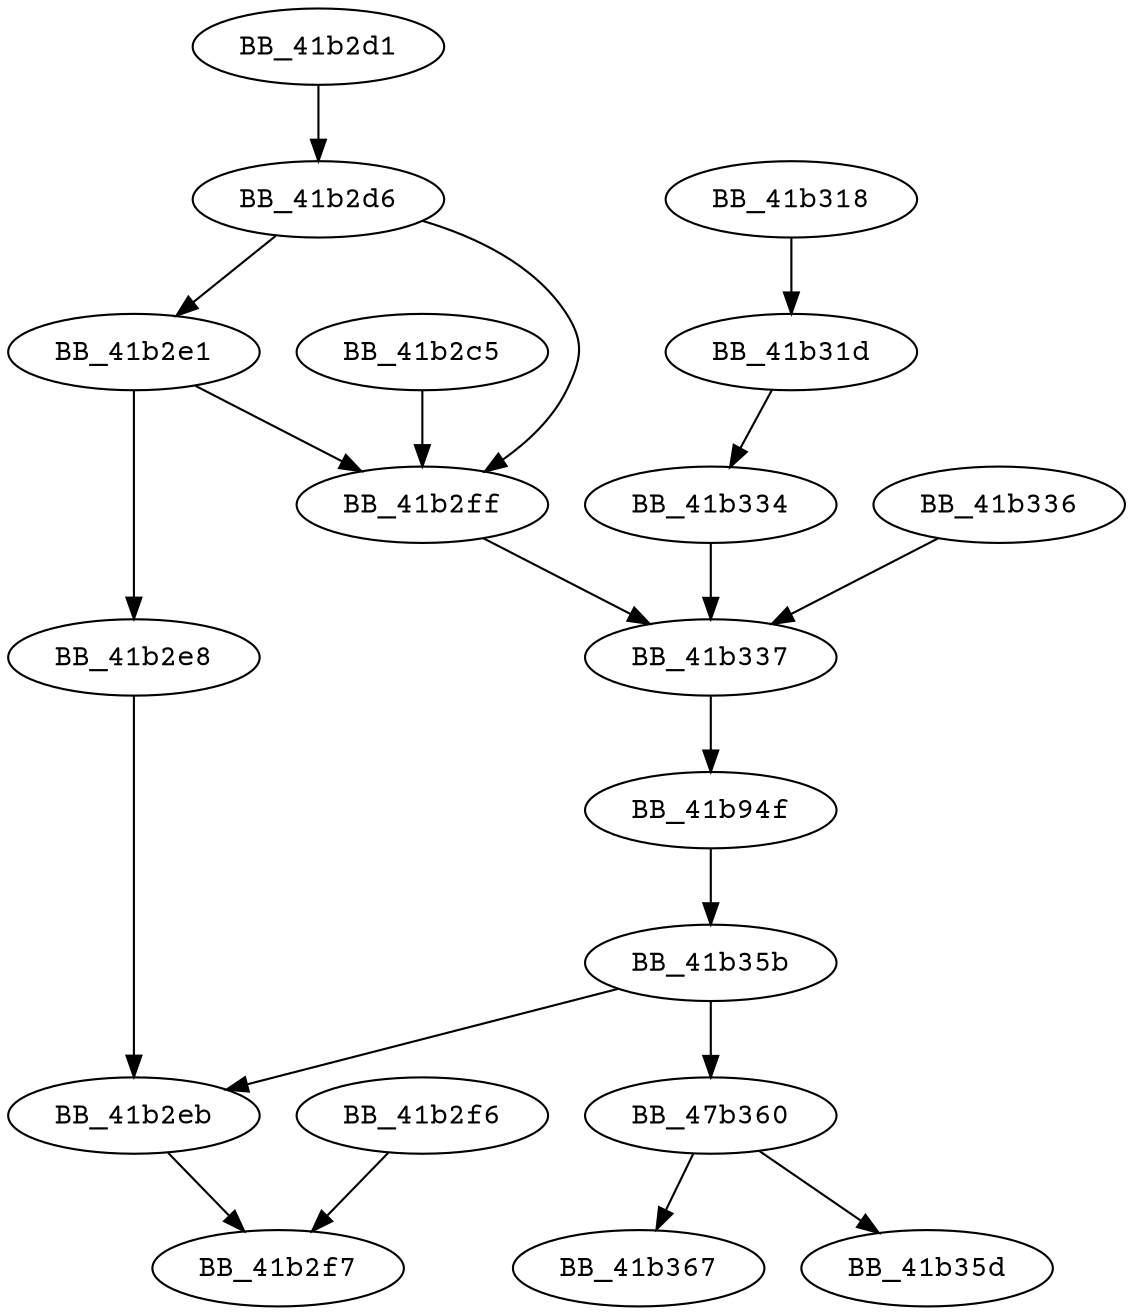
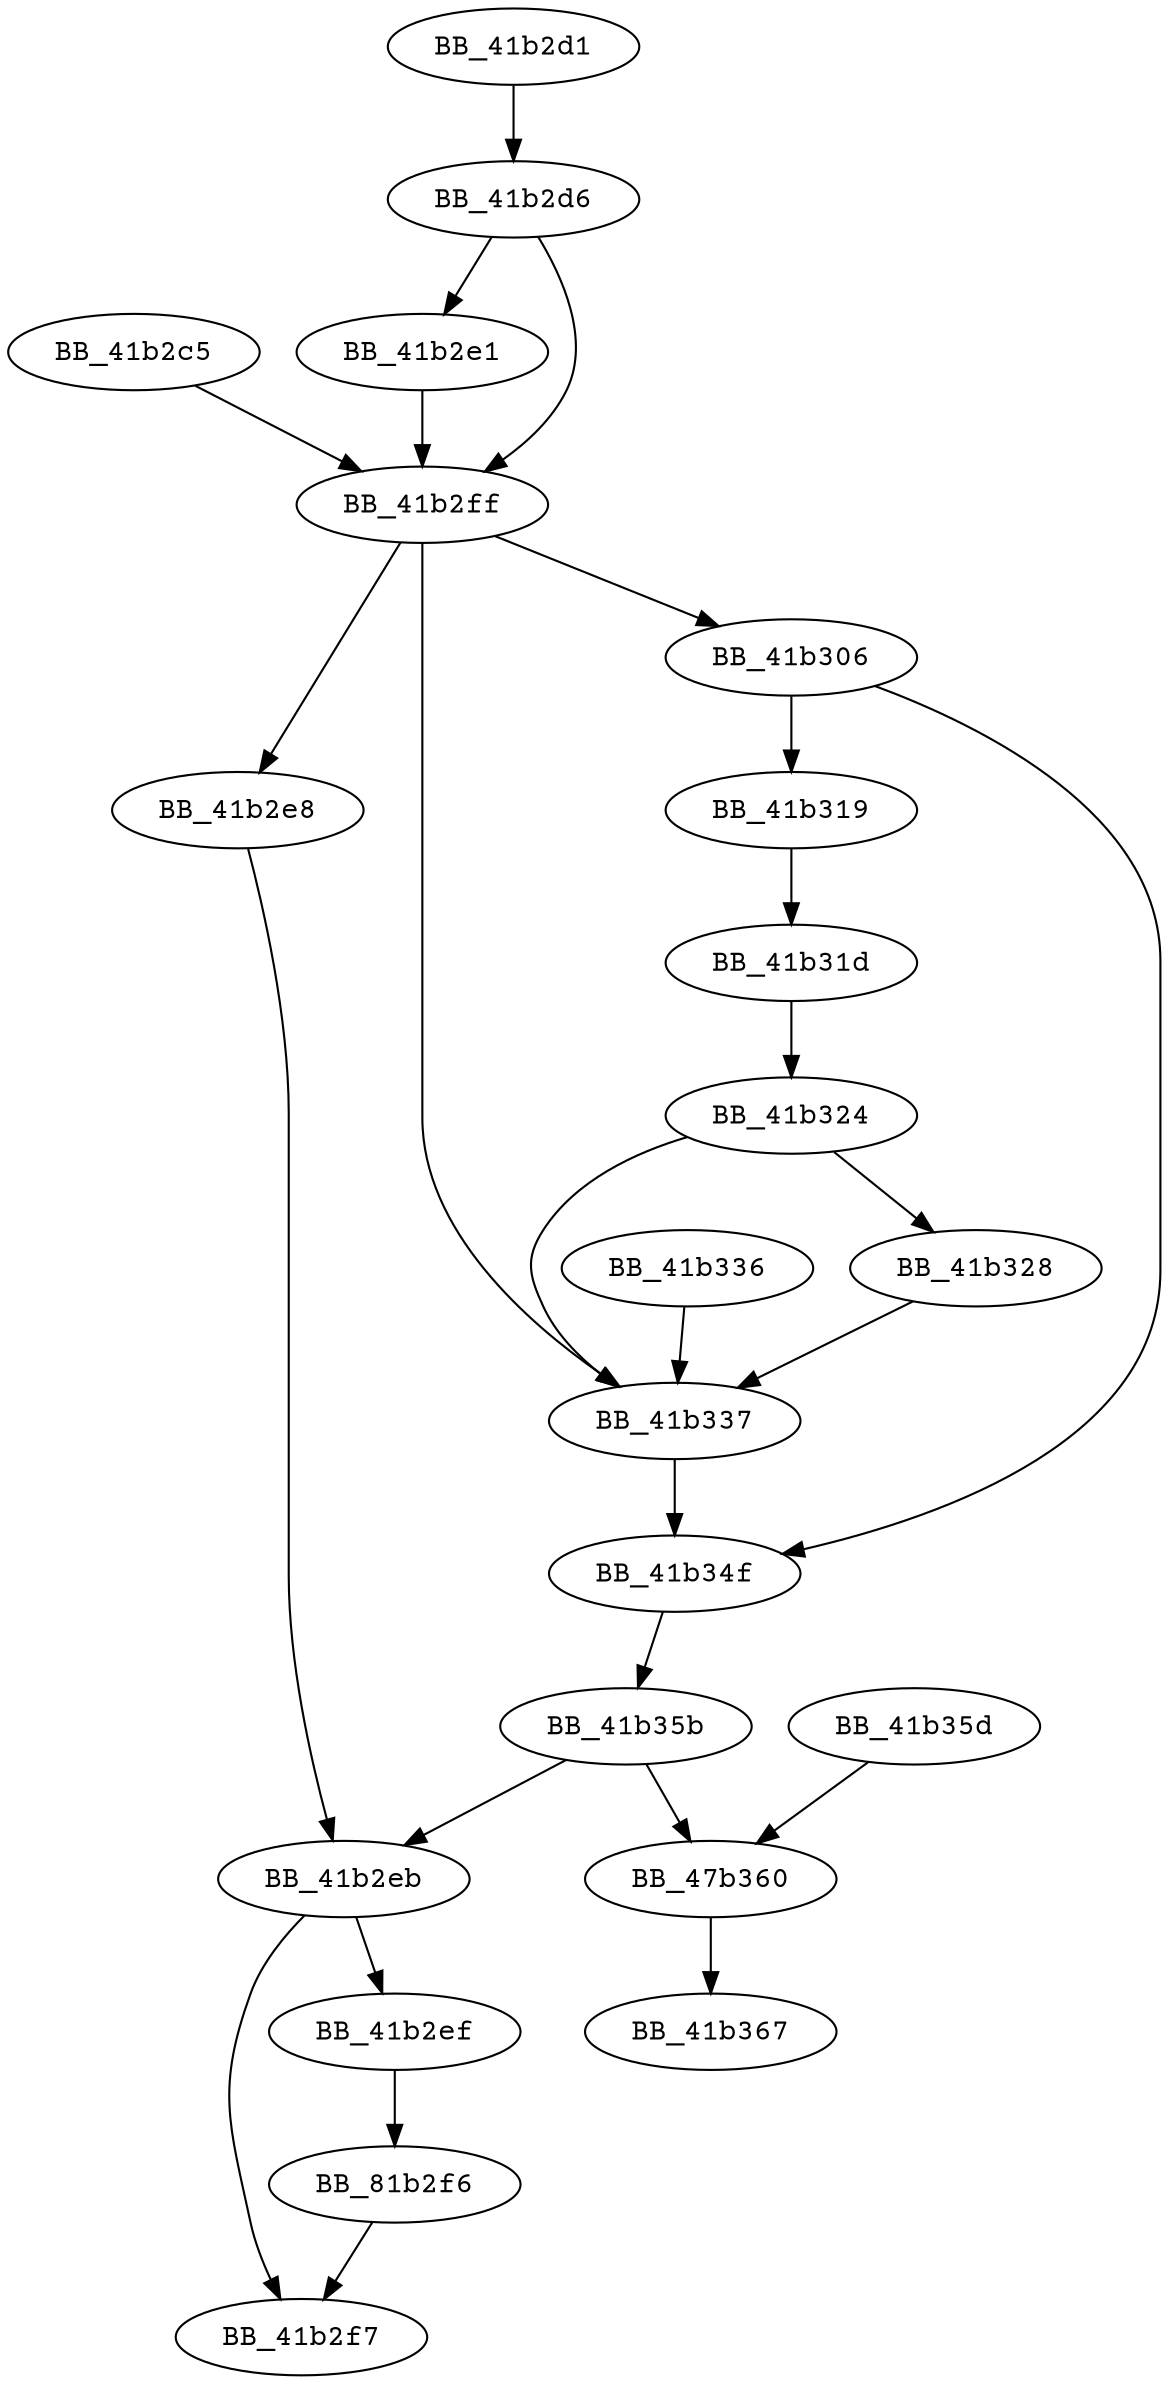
node "BB_41b318": label "BB_41b318" -> "BB_41b319"
edge "BB_41b2e1" -> "BB_41b2e8": now "BB_41b2ff" -> "BB_41b2e8"
node "BB_41b334": label "BB_41b334" -> "BB_41b324"
node "BB_41b306": added
node "BB_41b94f": label "BB_41b94f" -> "BB_41b34f"
node "BB_41b2f6": label "BB_41b2f6" -> "BB_81b2f6"
edge "BB_47b360" -> "BB_41b35d": reversed
node "BB_41b328": added
node "BB_41b2ef": added
